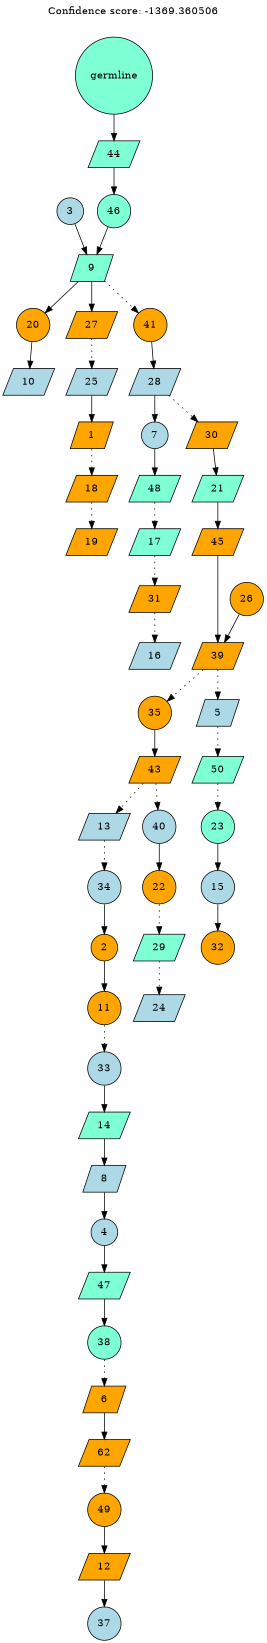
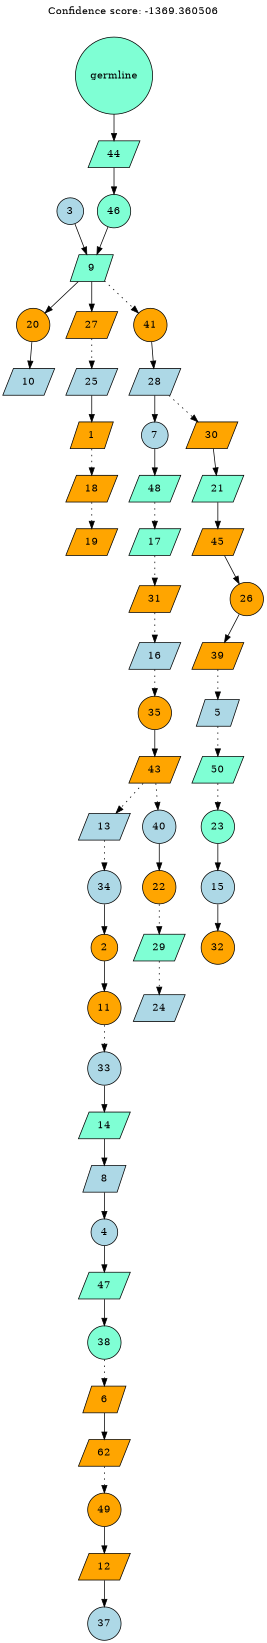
edge "45" -> "39": now "45" -> "26"
edge "39" -> "35": now "16" -> "35"
